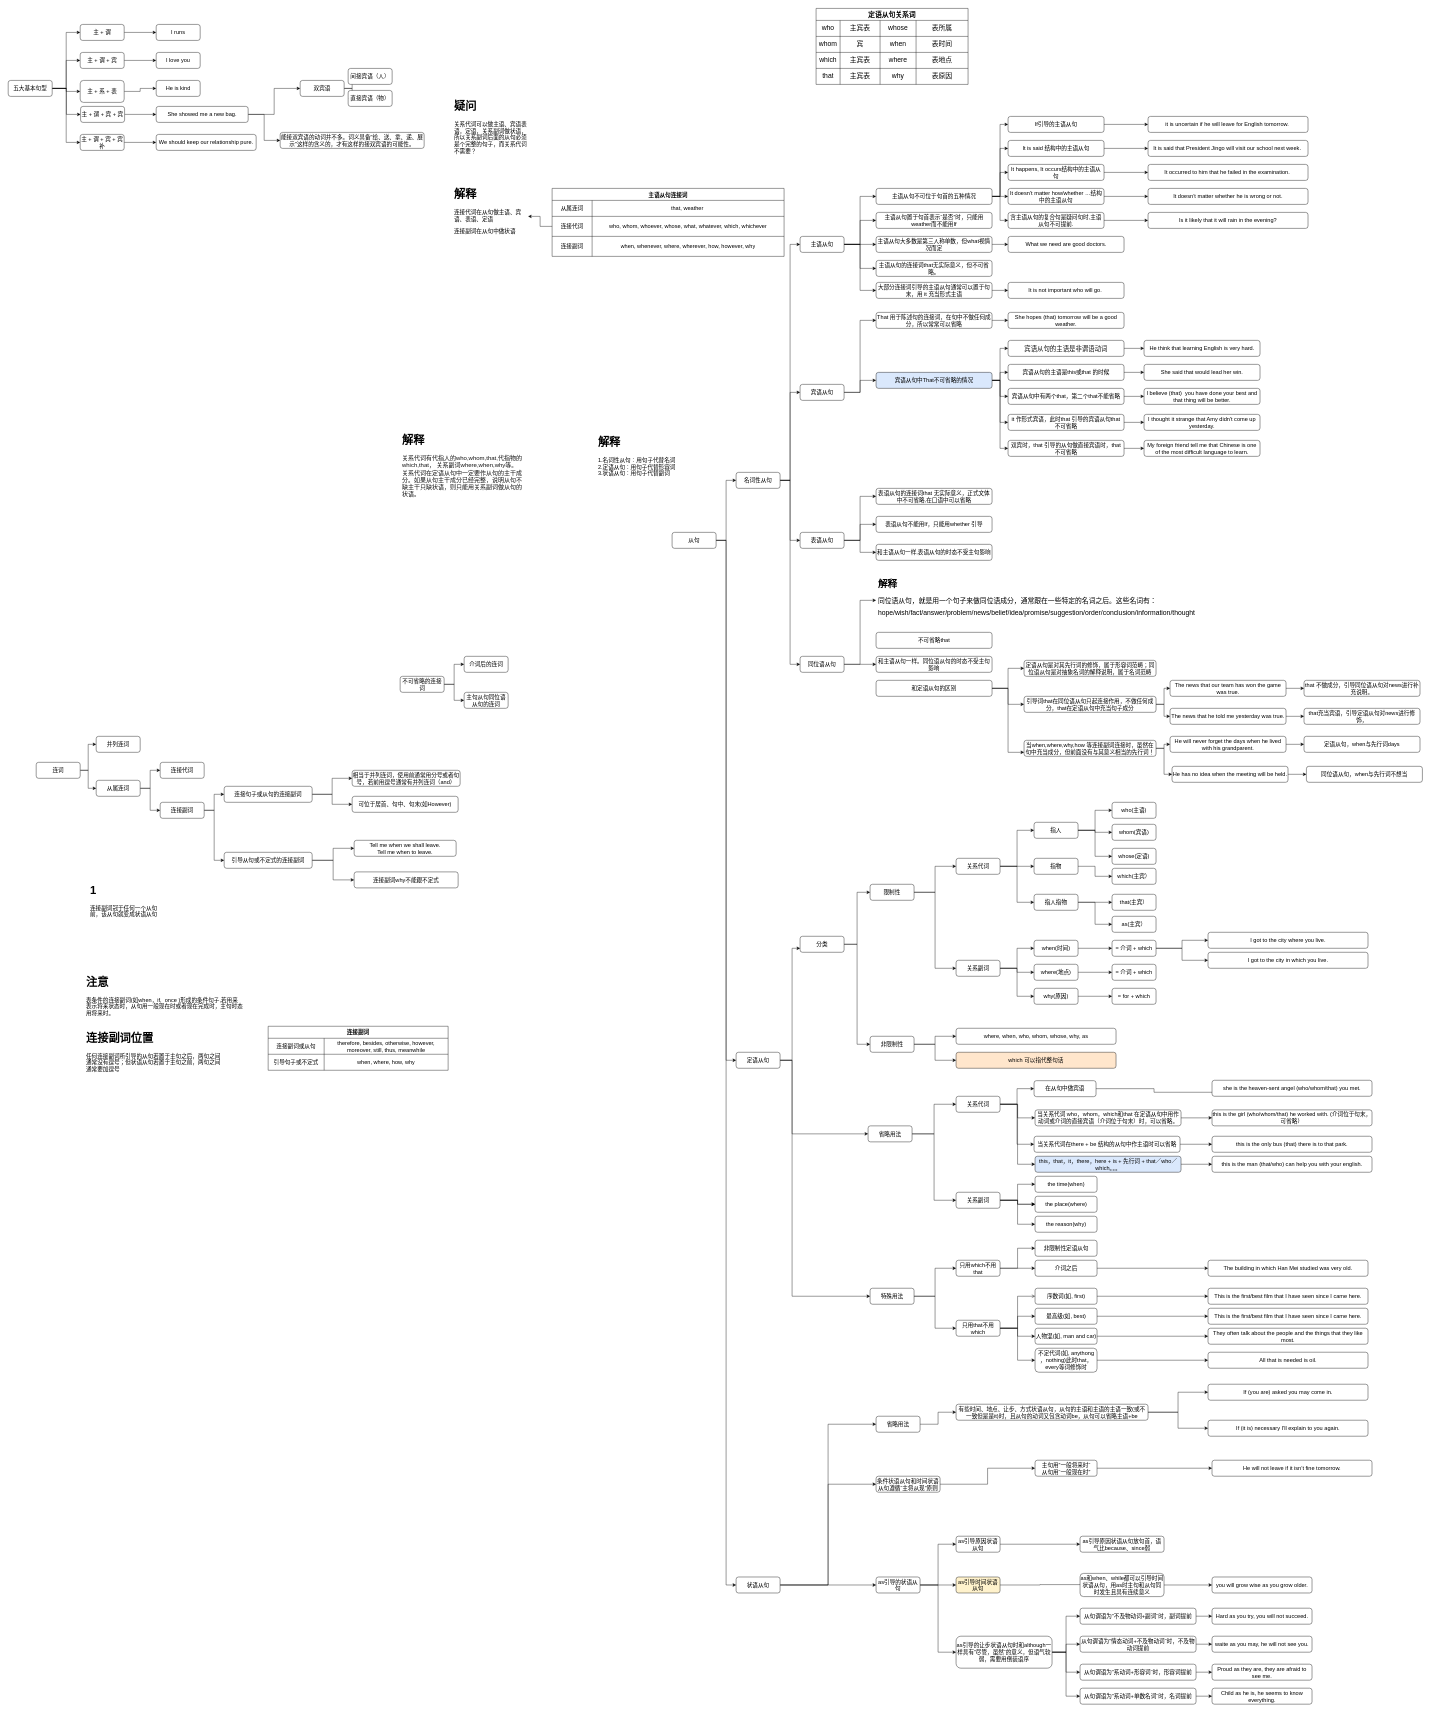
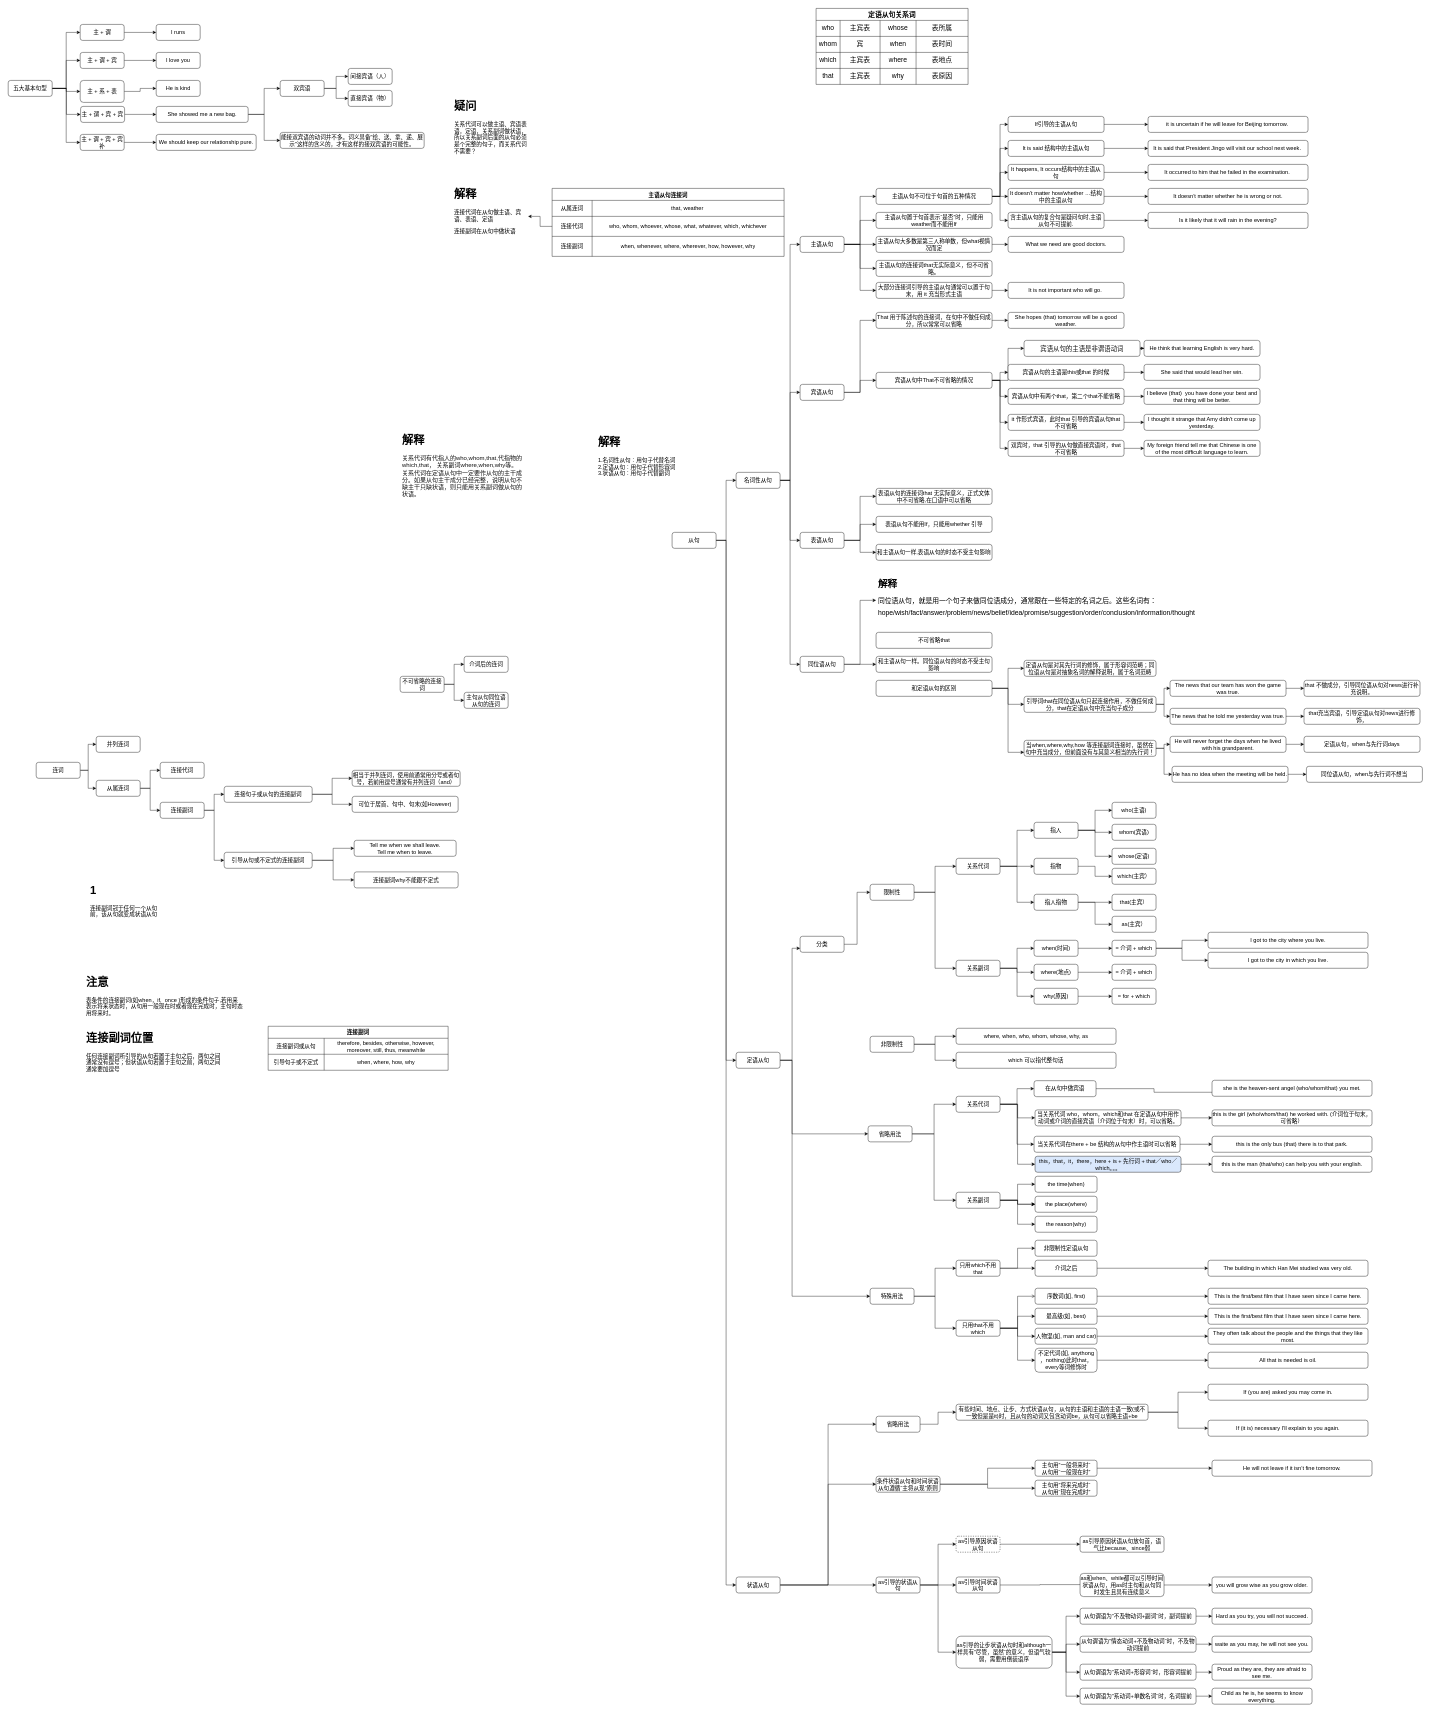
node "双宾语": moved (322, 88) -> (302, 88)
node "it is uncertain if he will leave for English tomorrow.": label "it is uncertain if he will leave for English tomorrow." -> "it is uncertain if he will leave for Beijing tomorrow."
node "宾语从句的主语是非谓语动词": moved (1066, 348) -> (1082, 348)
node "宾语从句中That不可省略的情况": fillcolor #dae8fc -> #ffffff
edge "分类" -> "非限制性": removed
node "which 可以指代整句话": fillcolor #ffe6cc -> #ffffff
edge "条件状语从句和时间状语从句遵循“主将从现”原则" -> "主句用”将来完成时“ 从句用“现在完成时”": added
node "主句用”将来完成时“ 从句用“现在完成时”": added
node "as引导原因状语从句": style solid -> dashed
node "as引导时间状语从句": fillcolor #fff2cc -> #ffffff
